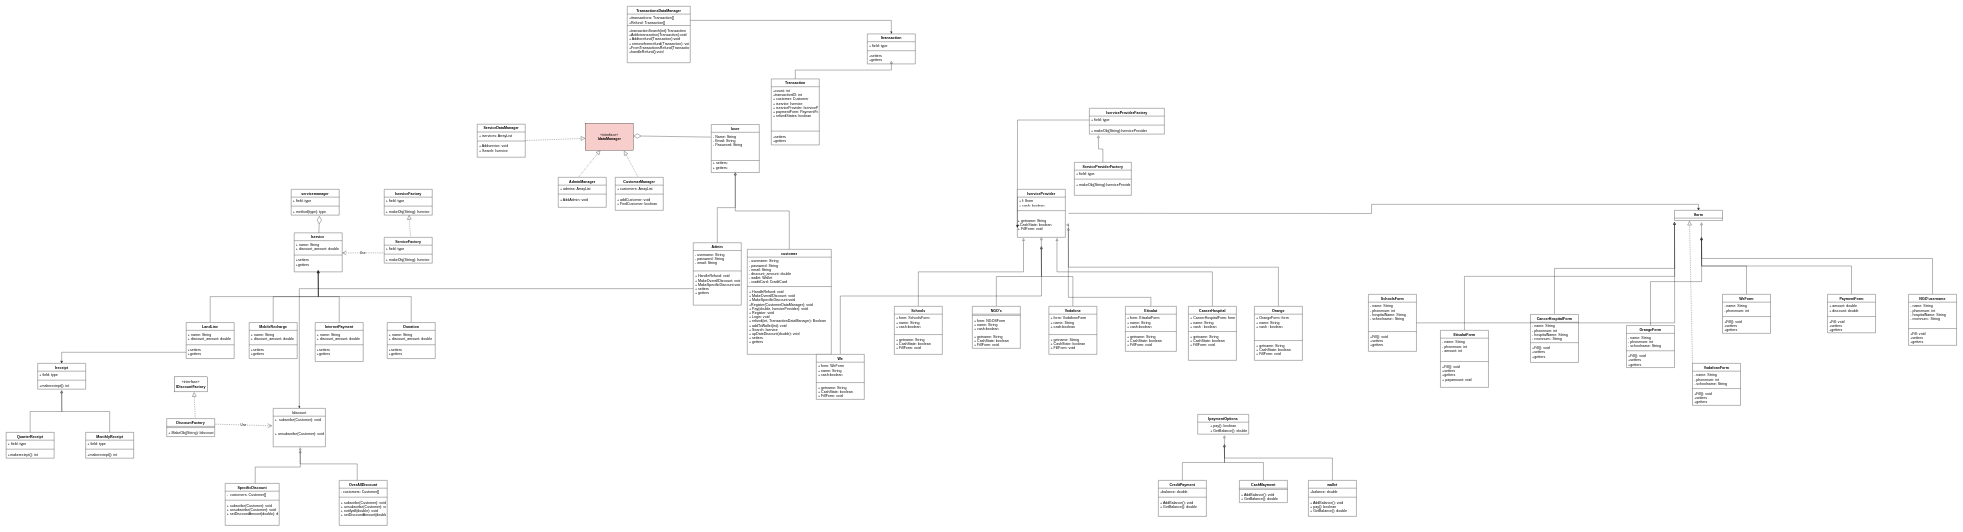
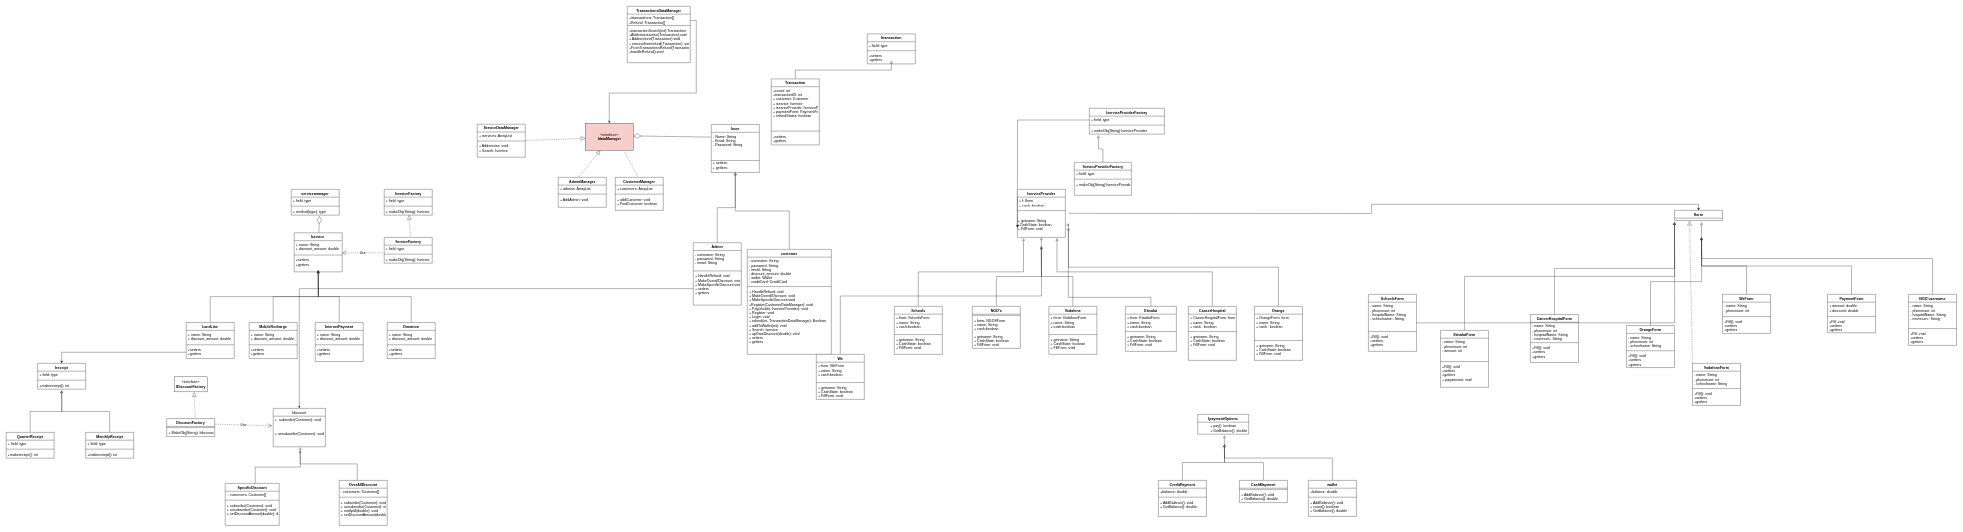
edge "TransactionsDataManager" -> "Itransaction": now "TransactionsDataManager" -> "«interface» IdataManager"
edge "CustomerManager" -> "«interface» IdataManager": arrowhead block -> none
node "+ AddBalance(): void + pay(): boolean + GetBalance(): double": label "+ AddBalance(): void + pay(): boolean + GetBalance(): double" -> "+ AddBalance(): void + count(): boolean + GetBalance(): double"
